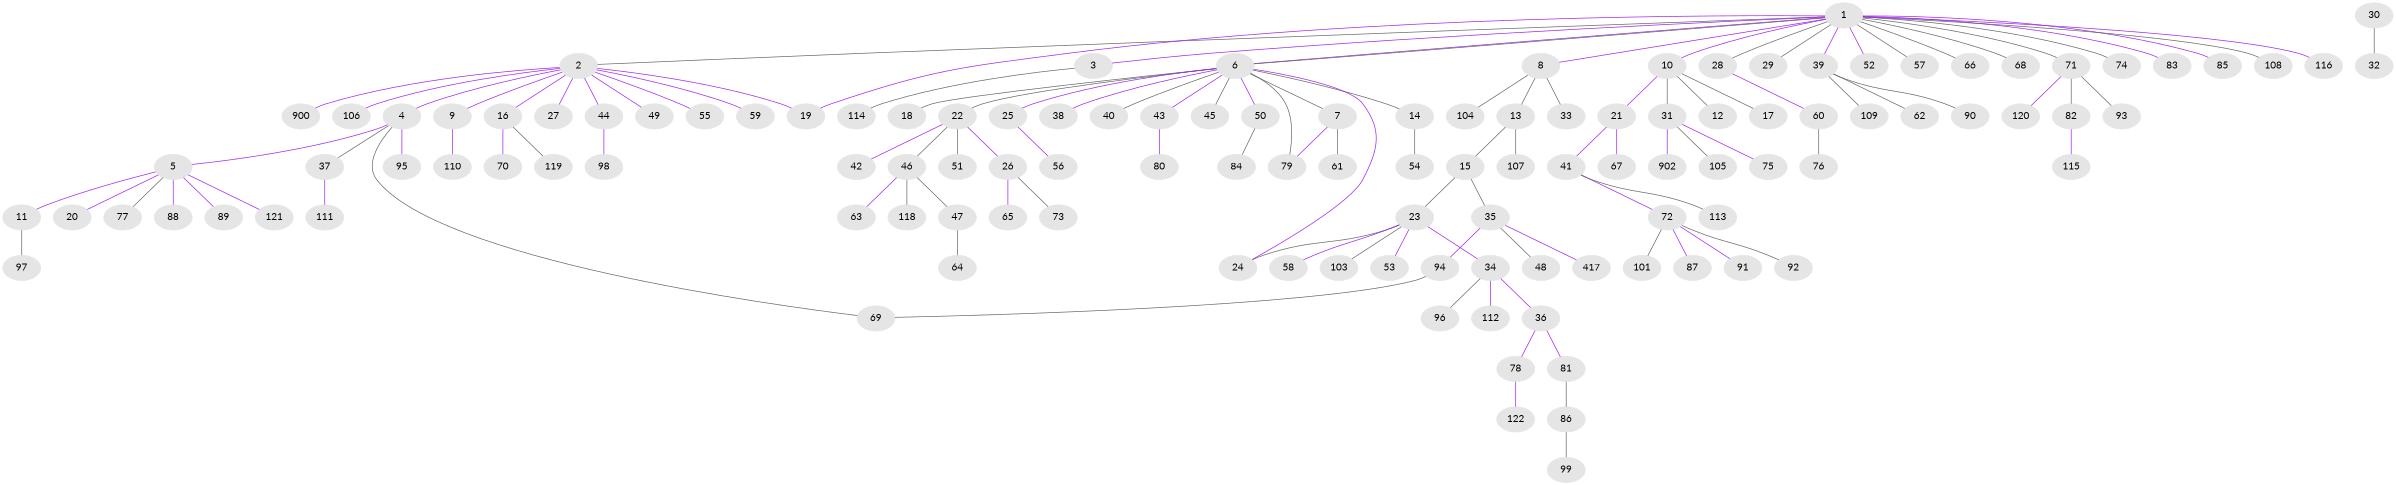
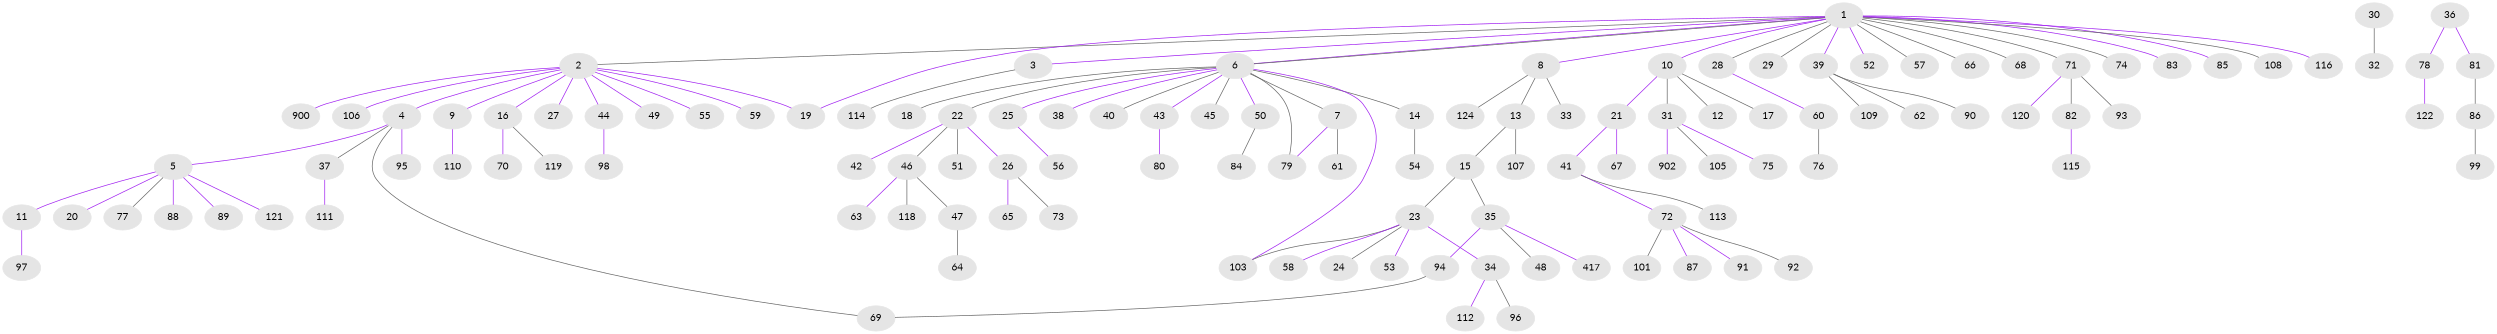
node "104": label "104" -> "124"
edge "6" -- "24": now "6" -- "103"
edge "11" -- "97": color gray40 -> purple
edge "34" -- "36": removed
